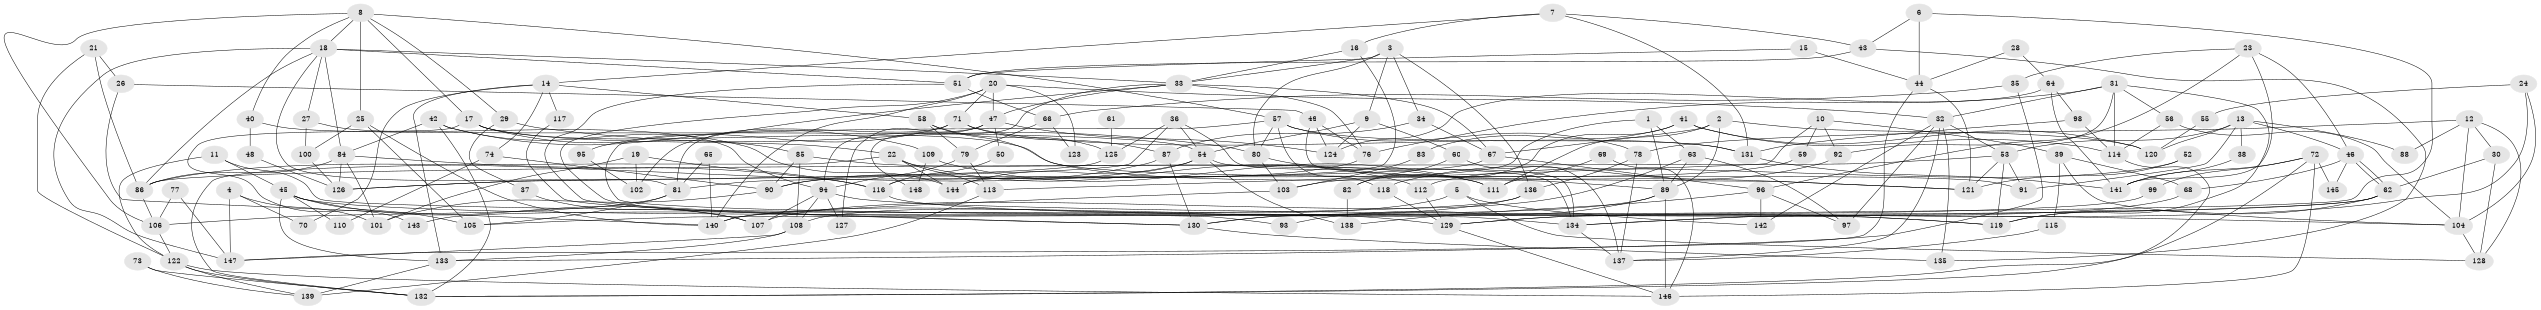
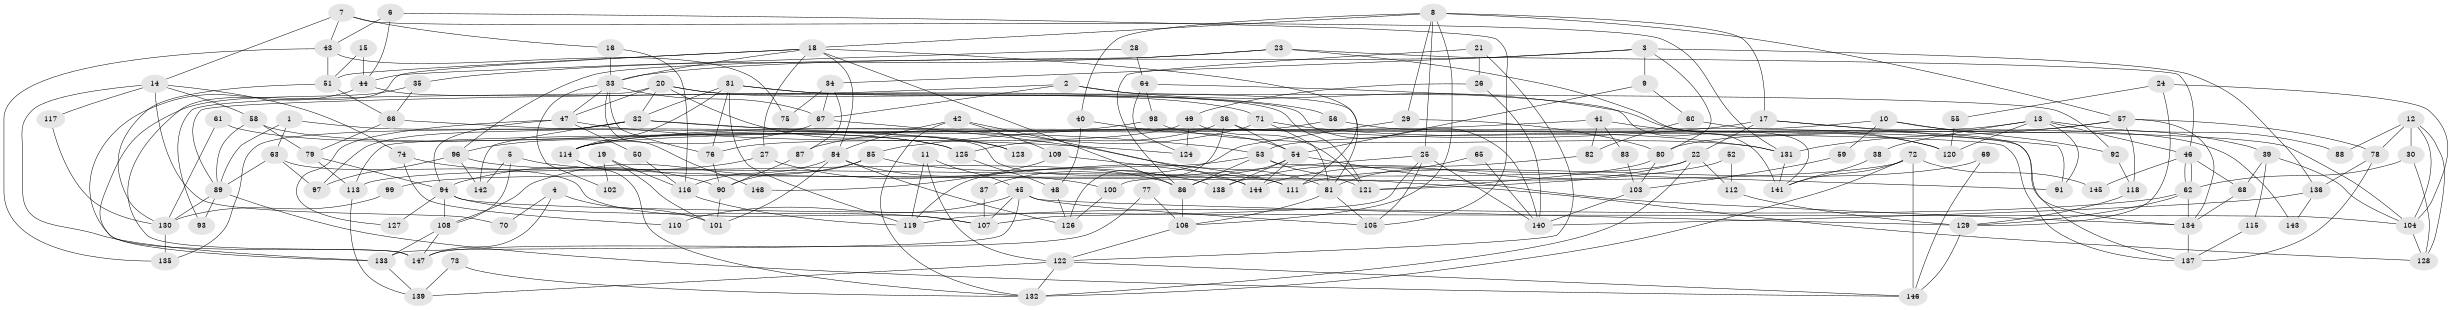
node "75": added
edge "9" -- "124": removed
node "95": removed
edge "125" -- "126": now "125" -- "48"
edge "87" -- "130": now "61" -- "130"
edge "25" -- "107": added
